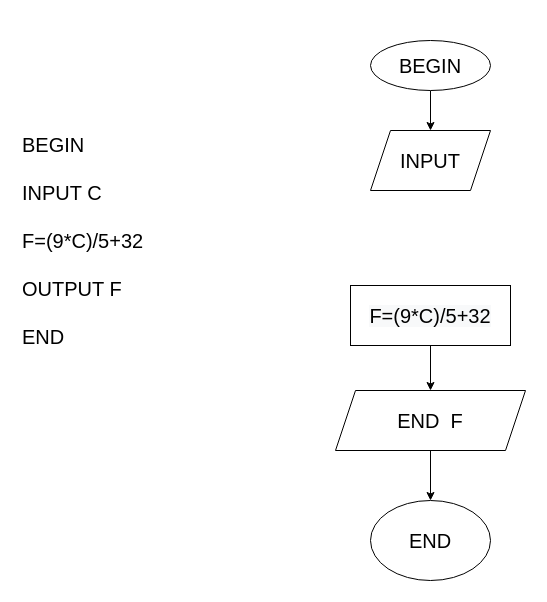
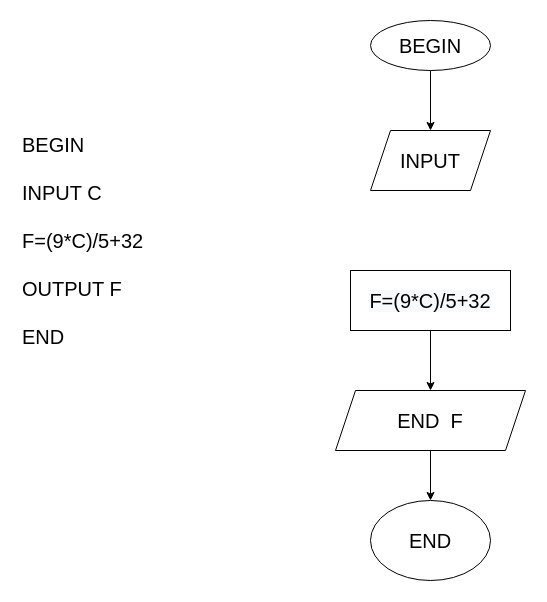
node "BEGIN": moved (431, 66) -> (431, 46)
node "F=(9*C)/5+32": moved (431, 316) -> (431, 301)
